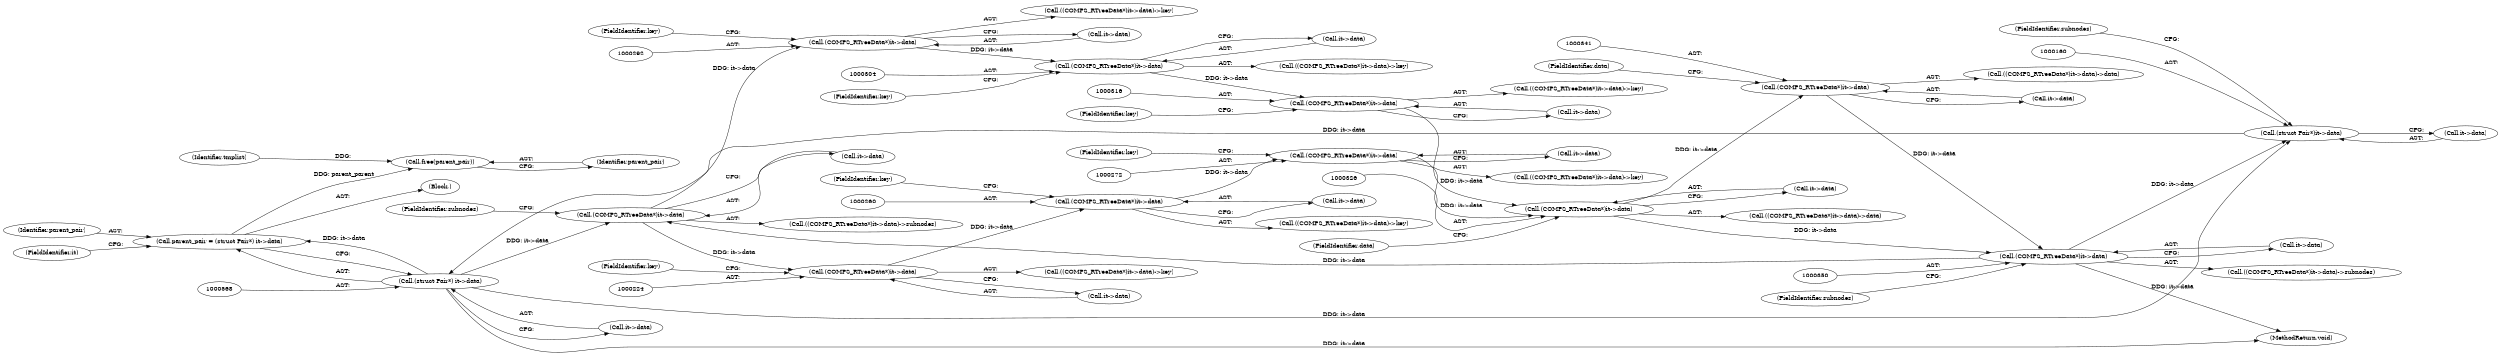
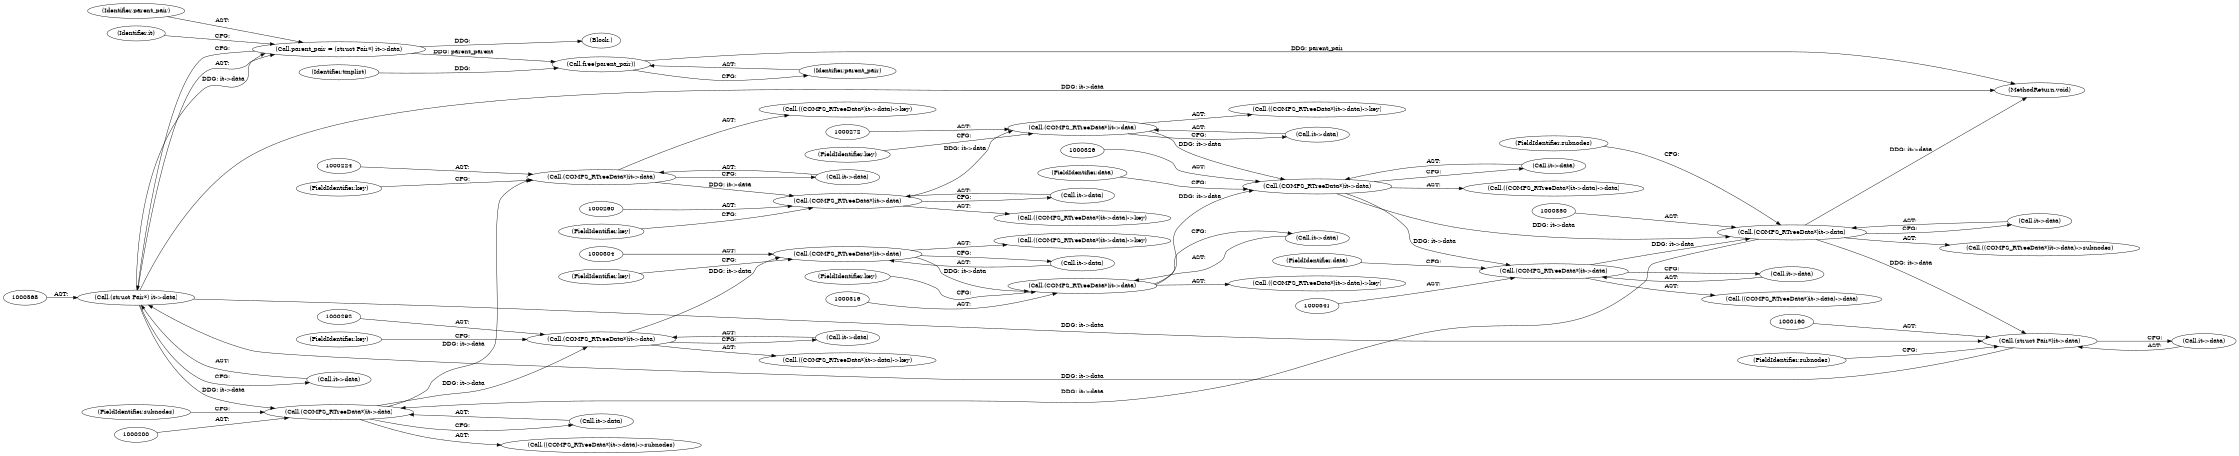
edge "(Call,free(parent_pair))" -> "(MethodReturn,void)": added, label "DDG: parent_pair"
edge "(Call,parent_pair = (struct Pair*) it->data)" -> "(Block,)": label "AST: " -> "DDG: "
node "(FieldIdentifier,it)": label "(FieldIdentifier,it)" -> "(Identifier,it)"
node "1000200": added
